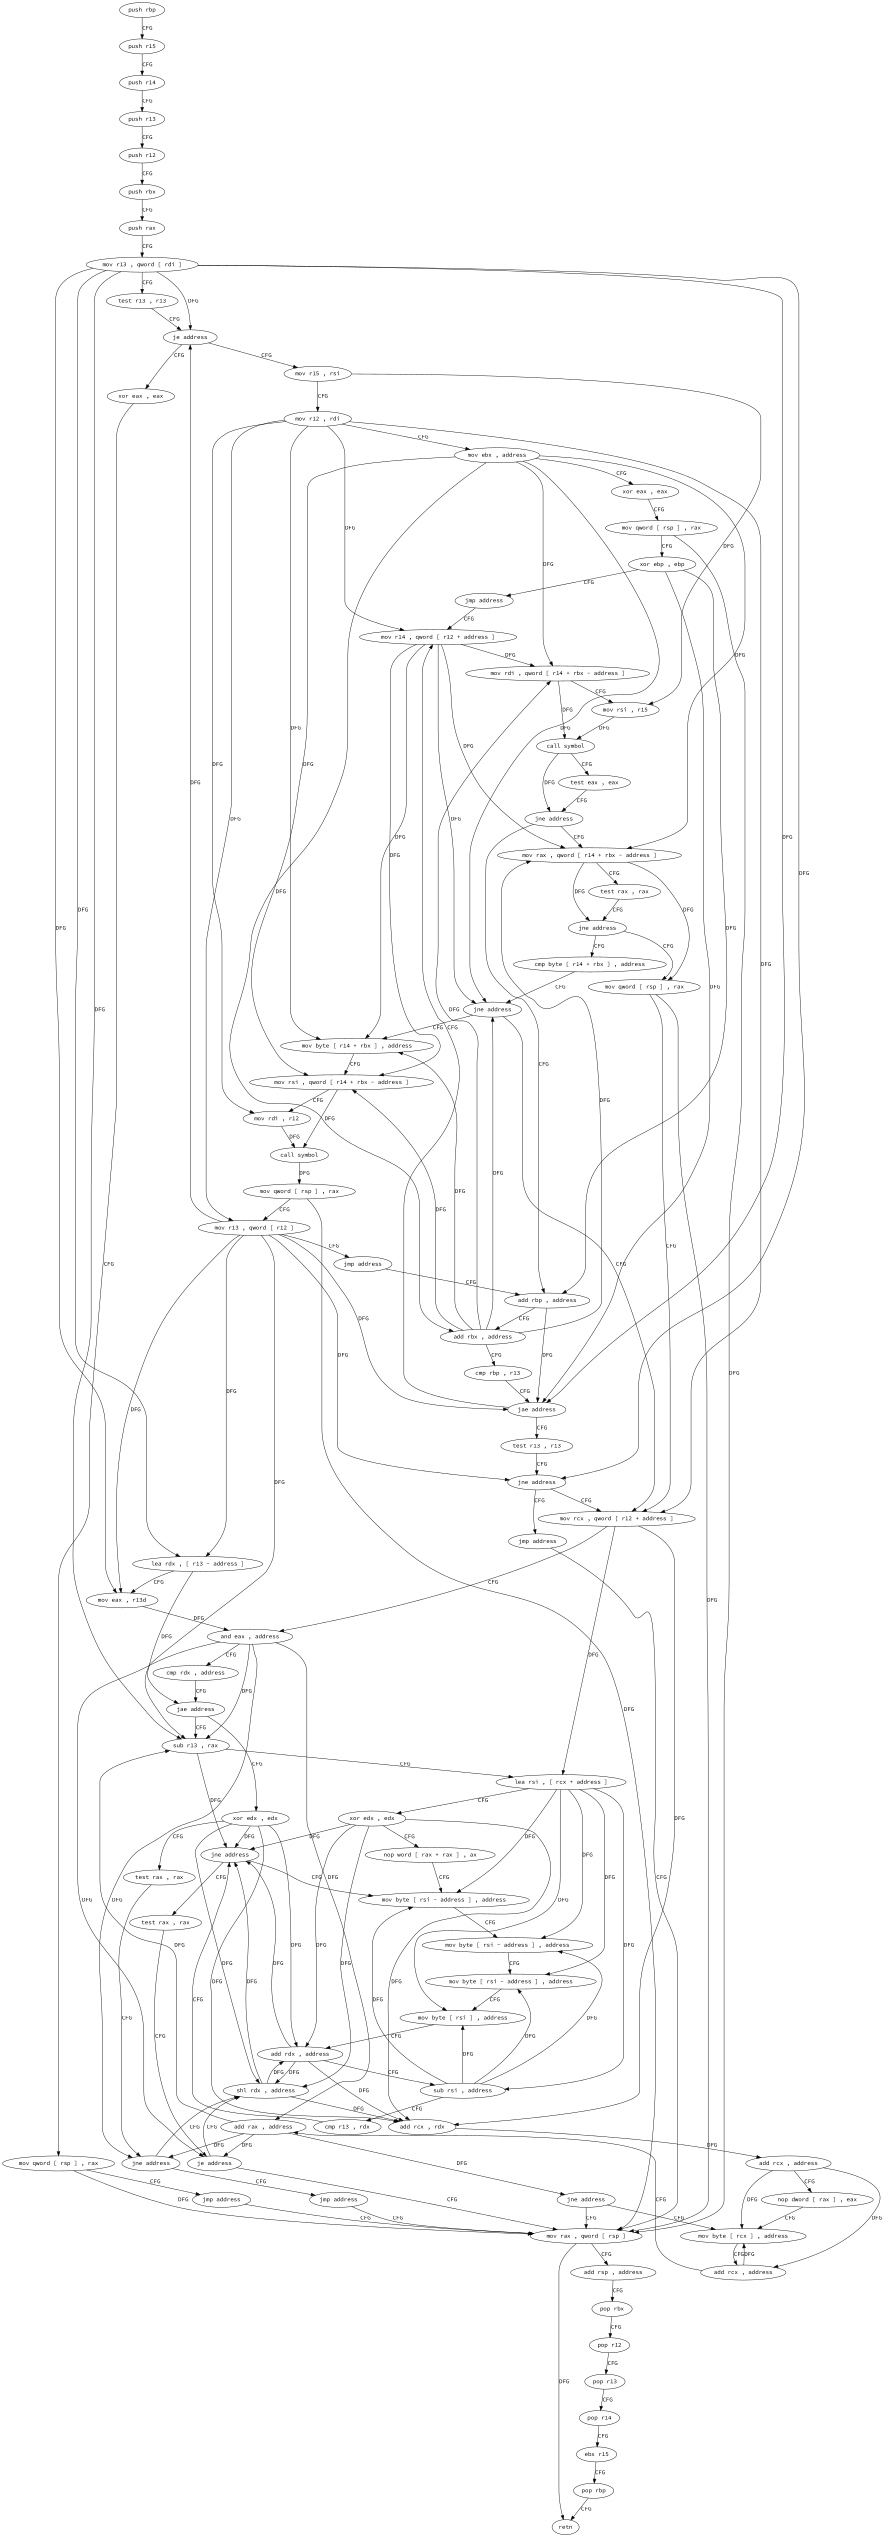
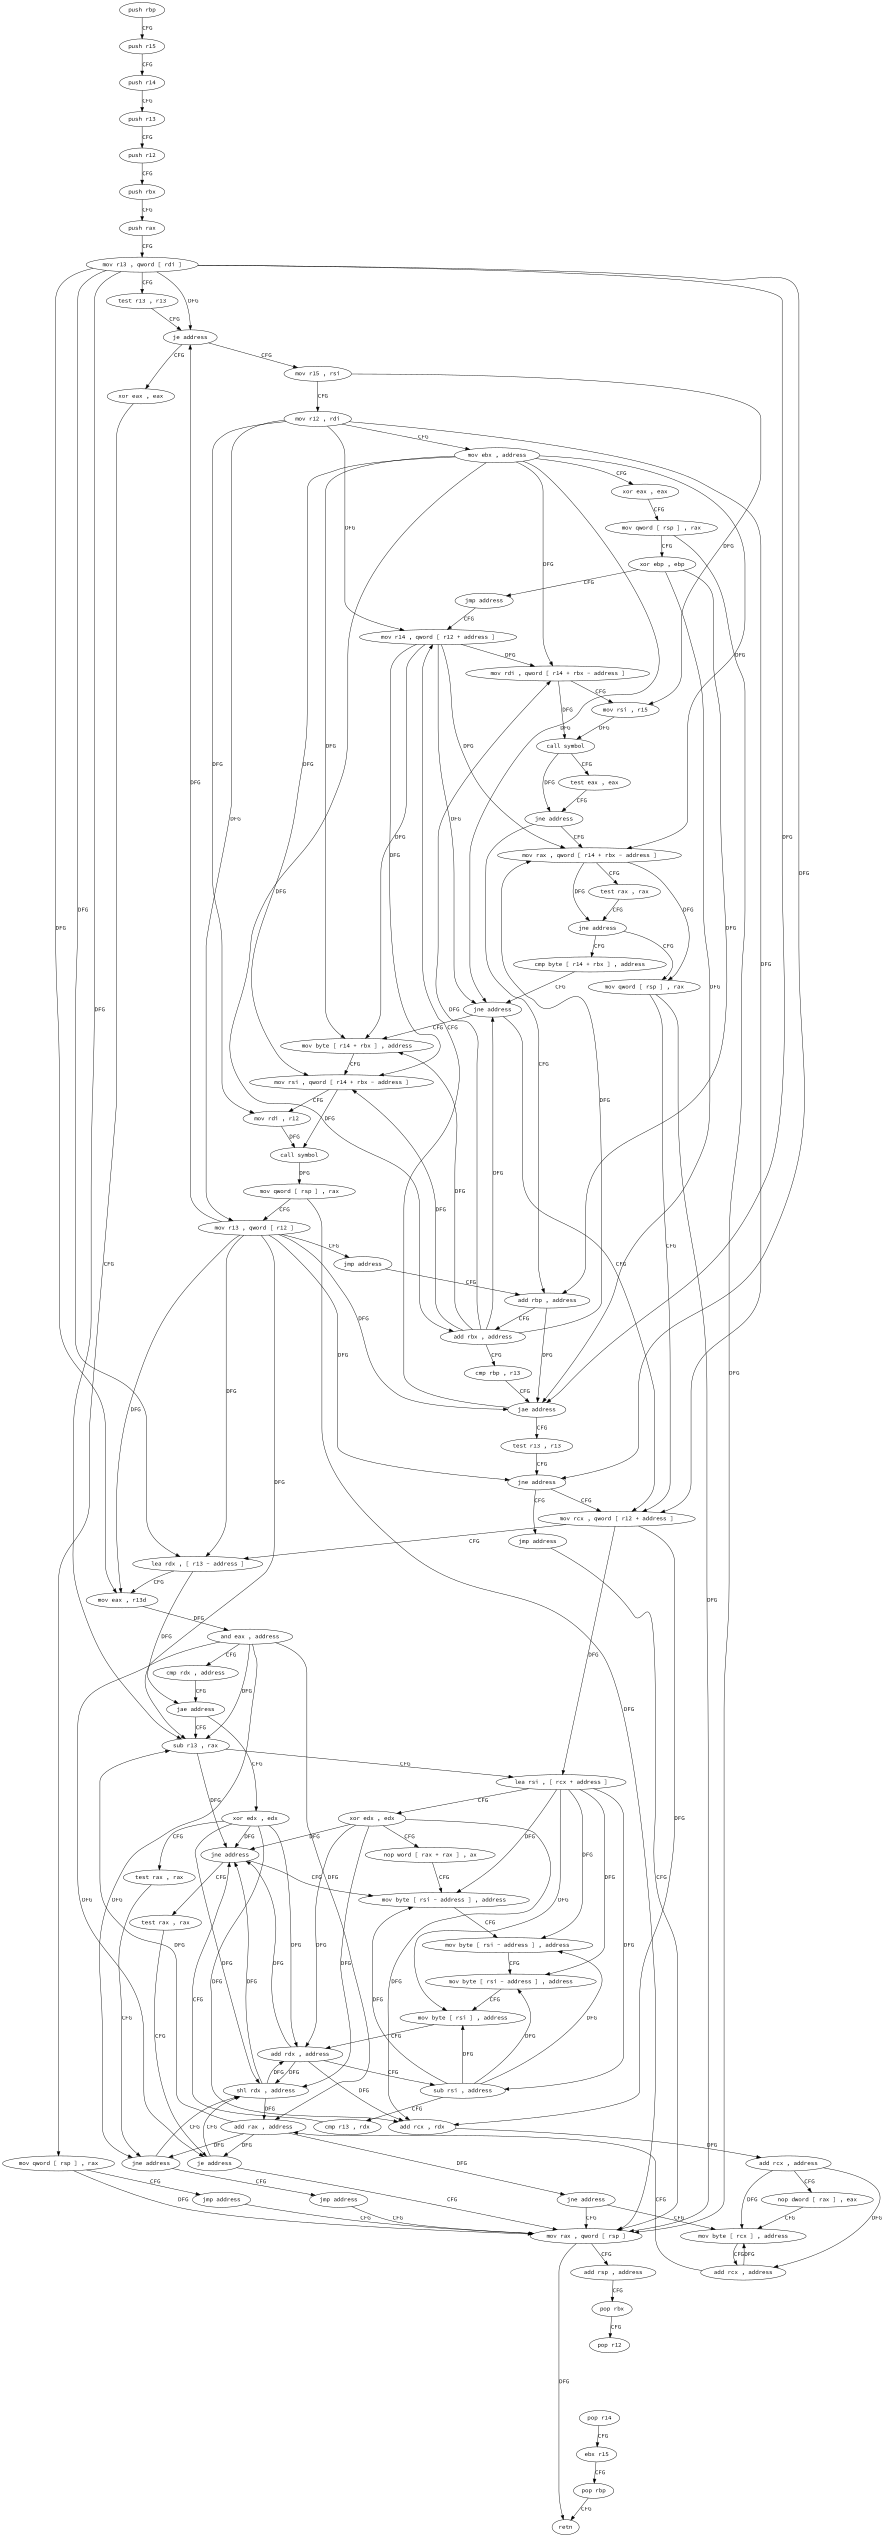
edge "mov r12 , rdi" -> "mov byte [ r14 + rbx ] , address": now "mov ebx , address" -> "mov byte [ r14 + rbx ] , address"
edge "mov rcx , qword [ r12 + address ]" -> "and eax , address": now "mov rcx , qword [ r12 + address ]" -> "lea rdx , [ r13 - address ]"
edge "shl rdx , address" -> "add rcx , rdx": now "shl rdx , address" -> "add rax , address"
node "pop r13": removed
